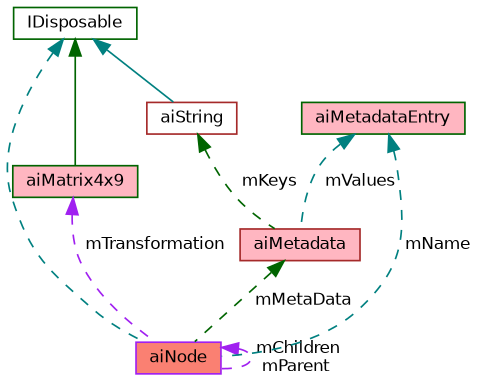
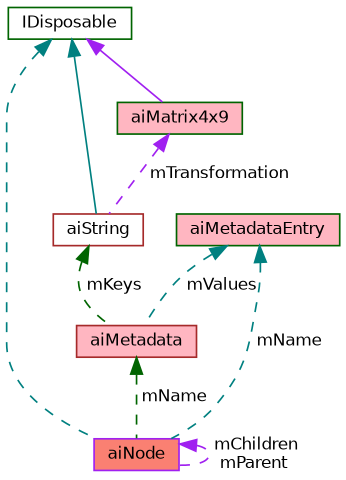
edge "aiMatrix4x9" -> "IDisposable": color darkgreen -> purple
edge "aiNode" -> "aiMatrix4x9": now "aiString" -> "aiMatrix4x9"
edge "aiNode" -> "aiMetadata": label " mMetaData" -> " mName"
